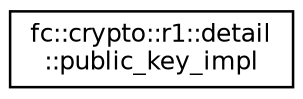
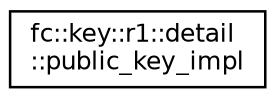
node "fc::crypto::r1::detail ::public_key_impl": label "fc::crypto::r1::detail ::public_key_impl" -> "fc::key::r1::detail ::public_key_impl"
